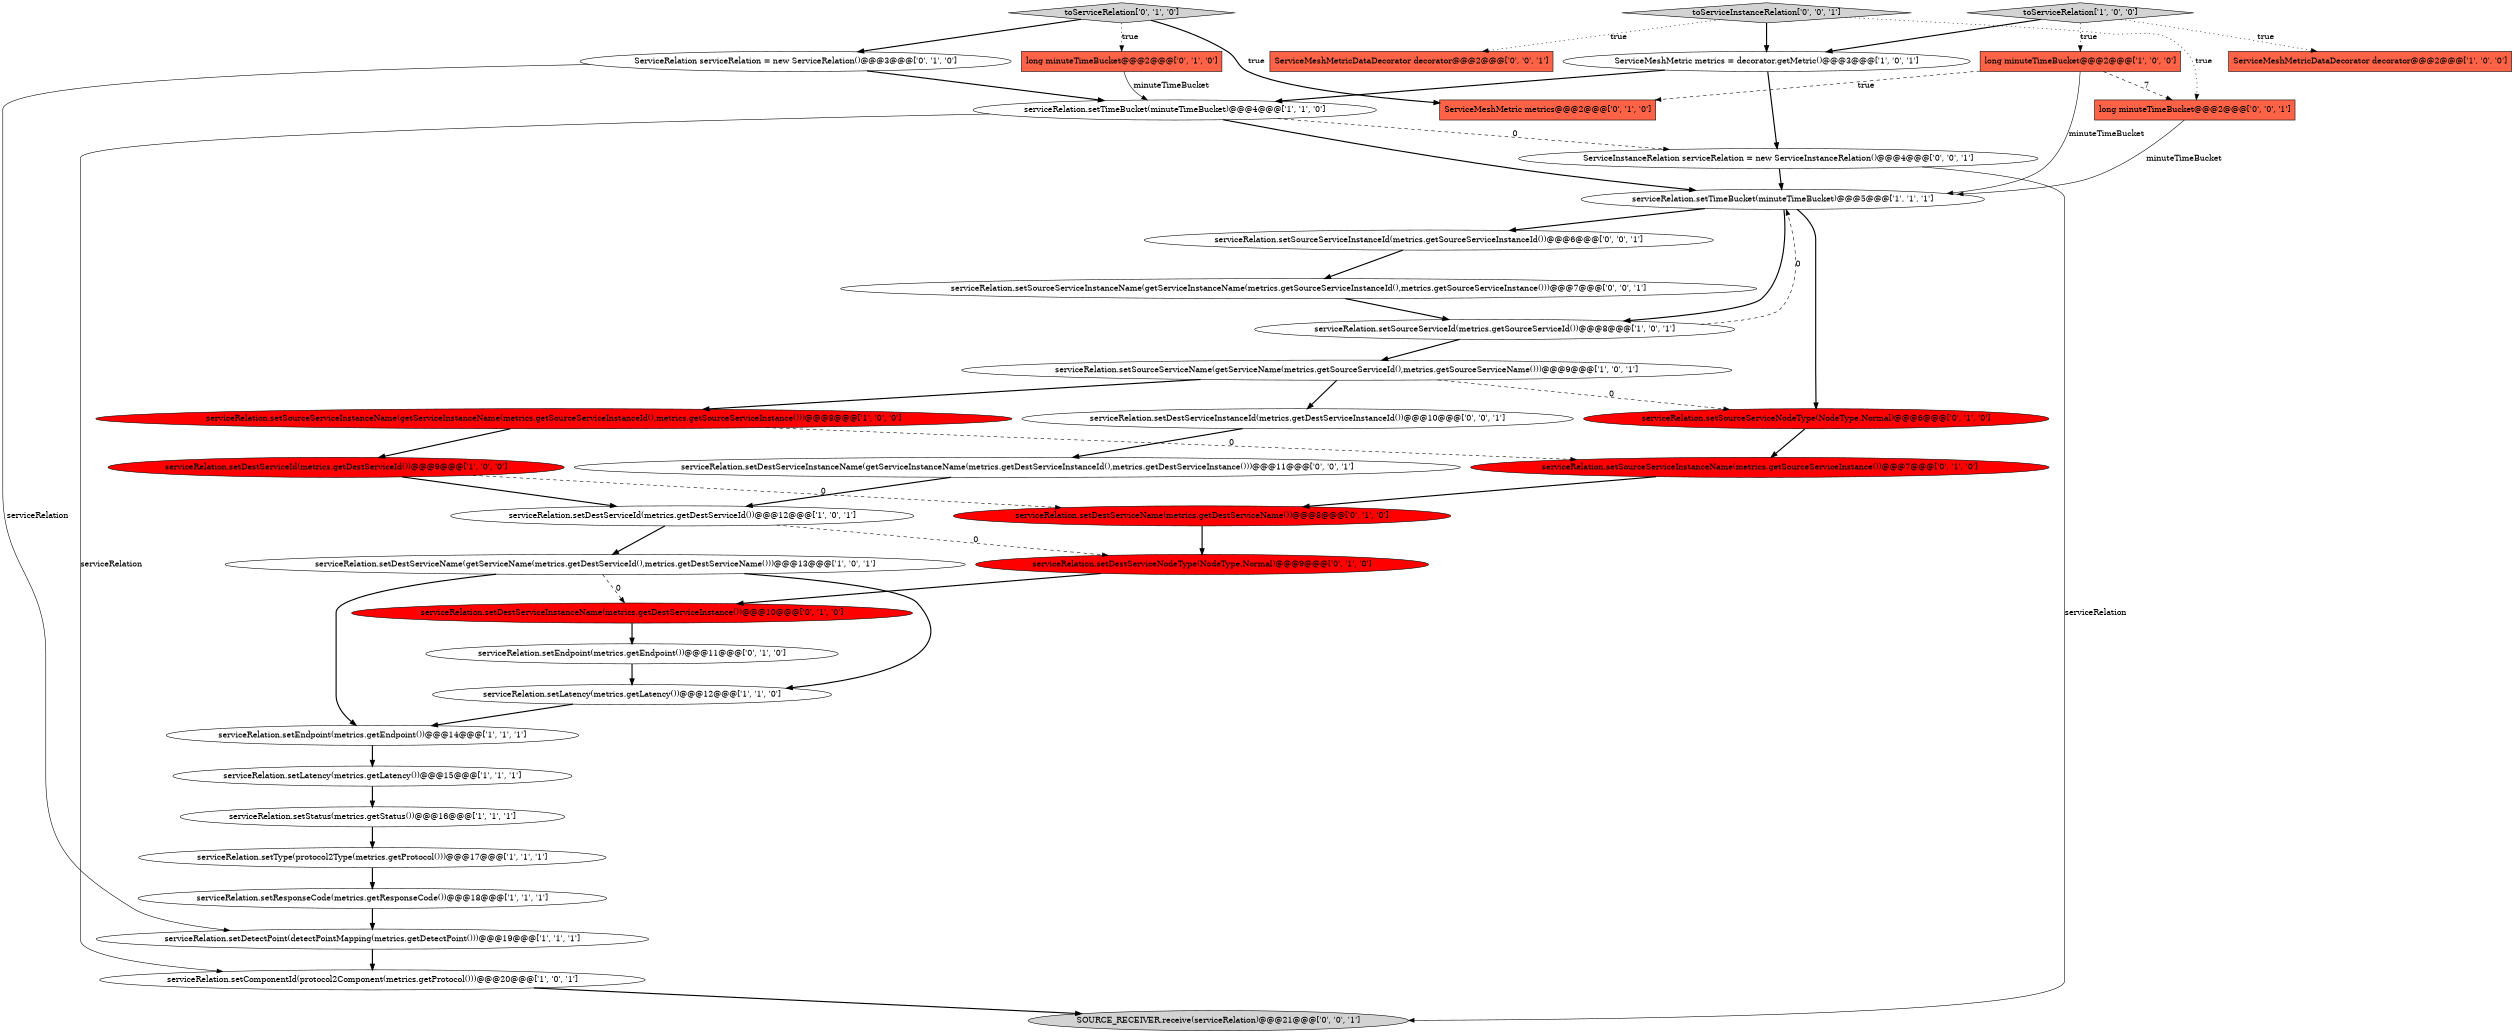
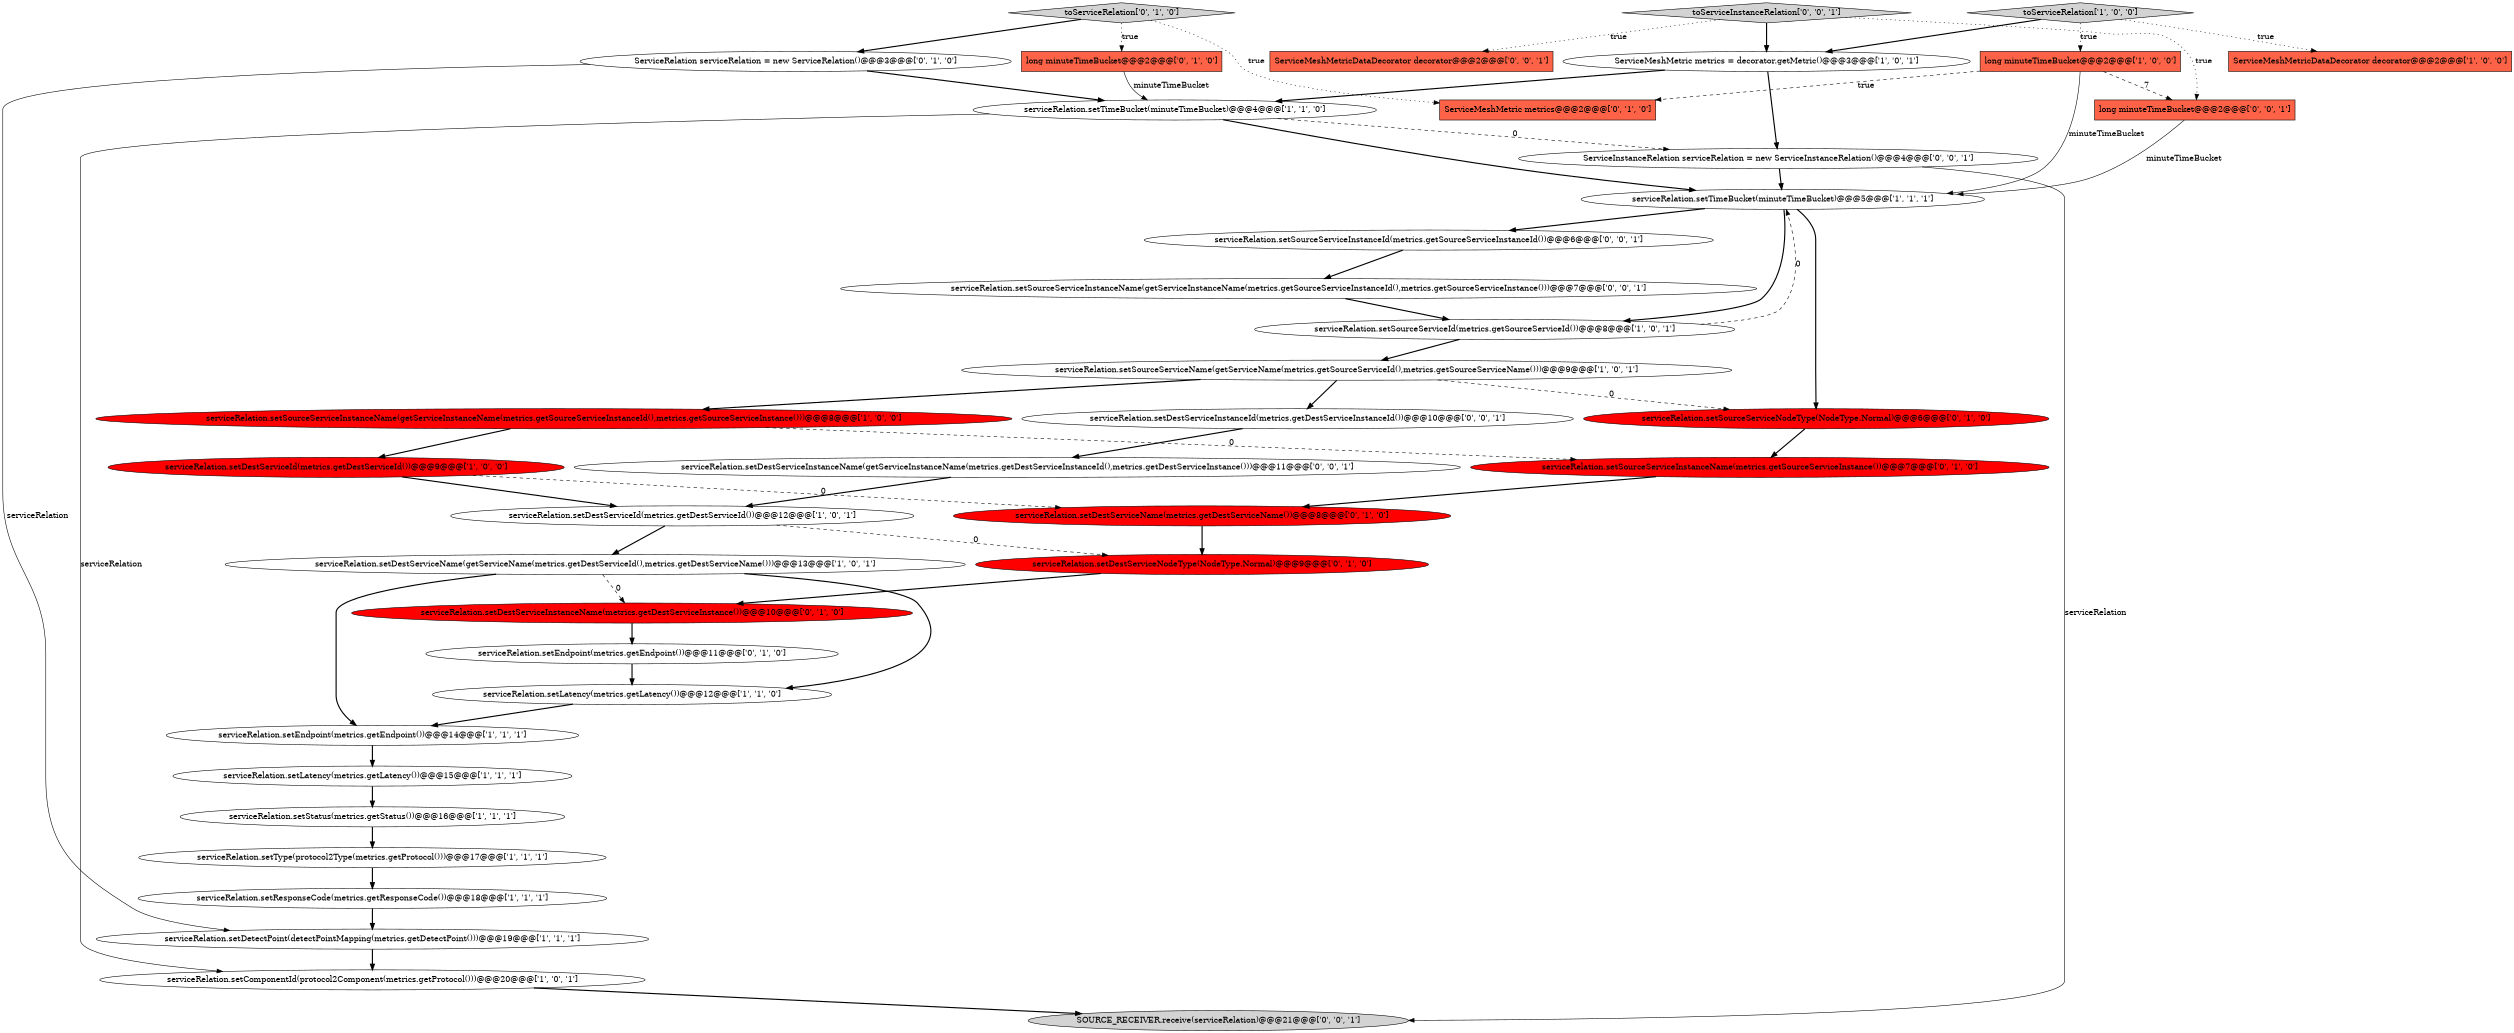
edge "toServiceRelation['0', '1', '0']" -> "ServiceMeshMetric metrics@@@2@@@['0', '1', '0']": style bold -> dotted
